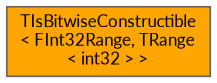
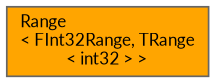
node "TIsBitwiseConstructible < FInt32Range, TRange < int32 > >": label "TIsBitwiseConstructible < FInt32Range, TRange < int32 > >" -> "Range < FInt32Range, TRange < int32 > >"
